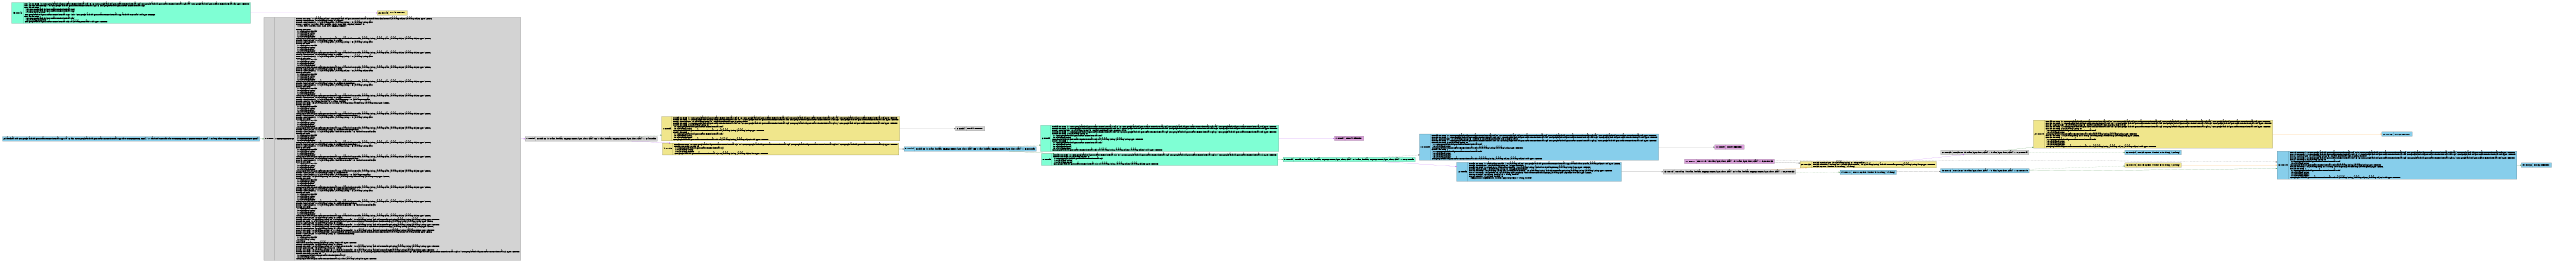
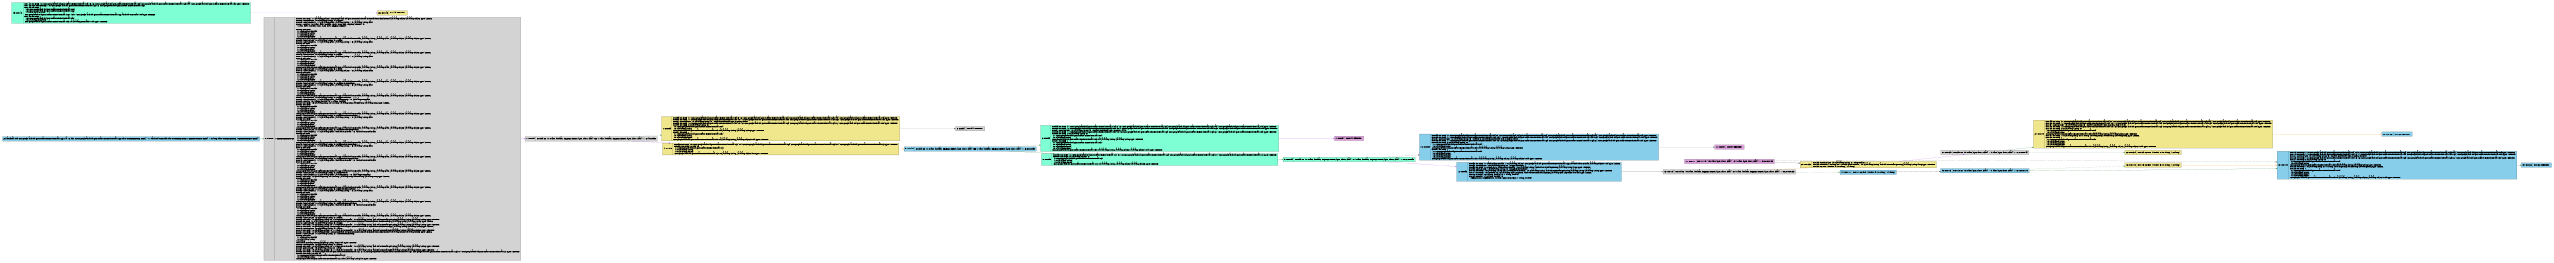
edge "4: 0x00b5" -> "5: 0x00bd": color black -> darkorange
node "4: 0x00b5": text "(r9 I:java.lang.Unable)" -> "(r9 I:java.lang.Object)"
node "22: 0x013d": fillcolor skyblue -> khaki
